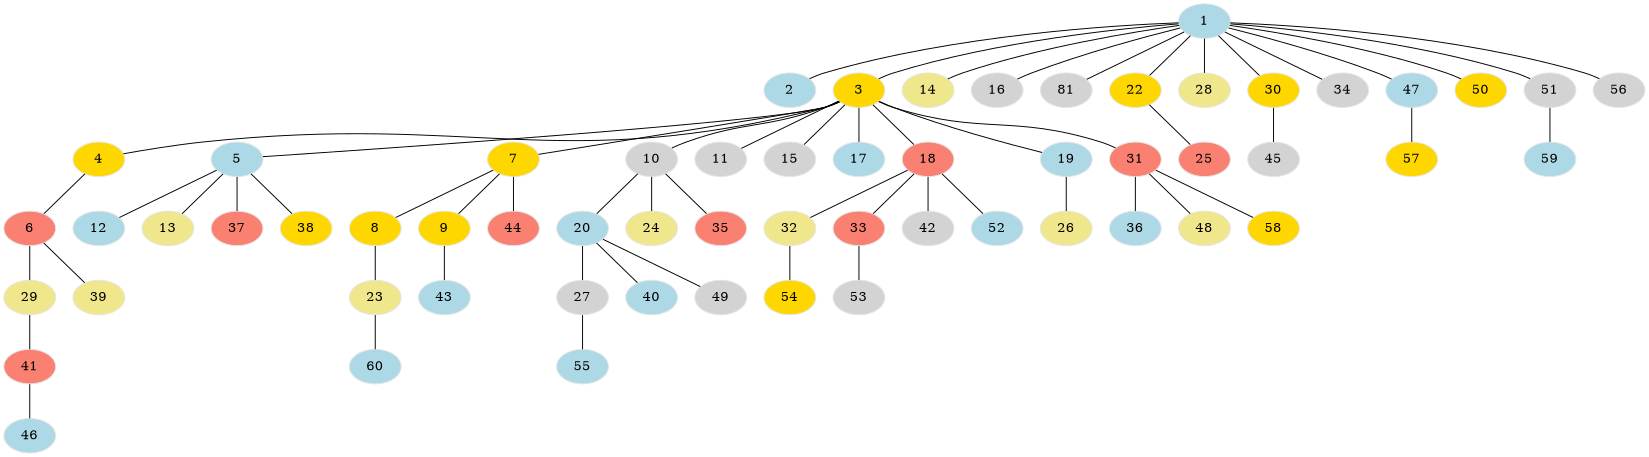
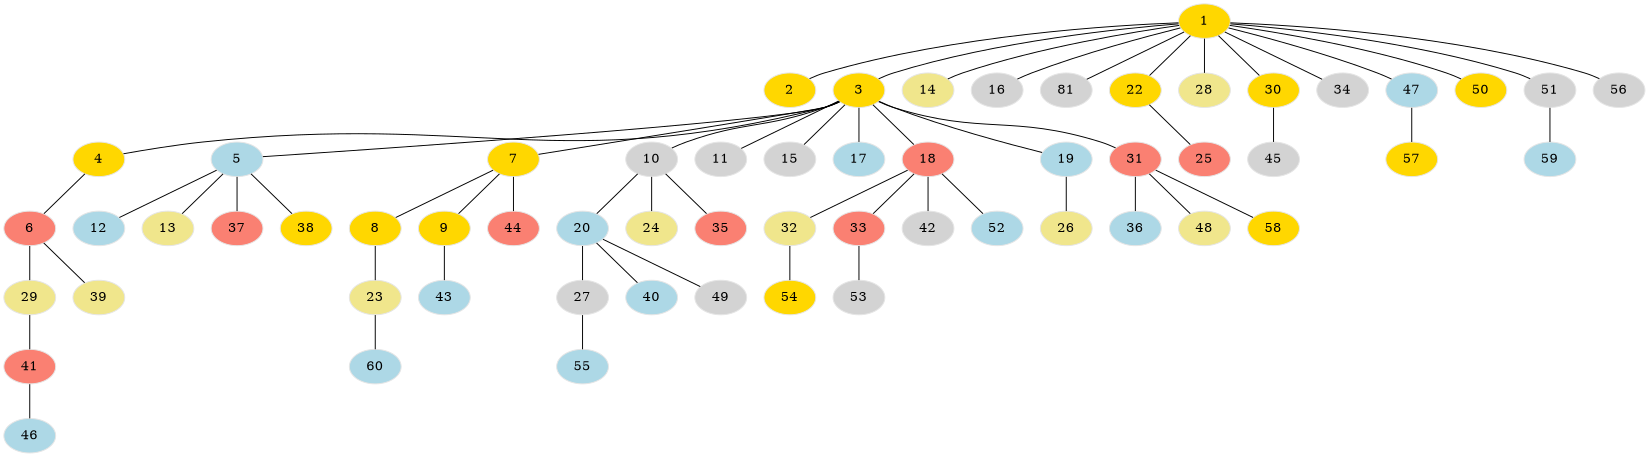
node "1": fillcolor lightblue -> gold
node "2": fillcolor lightblue -> gold
